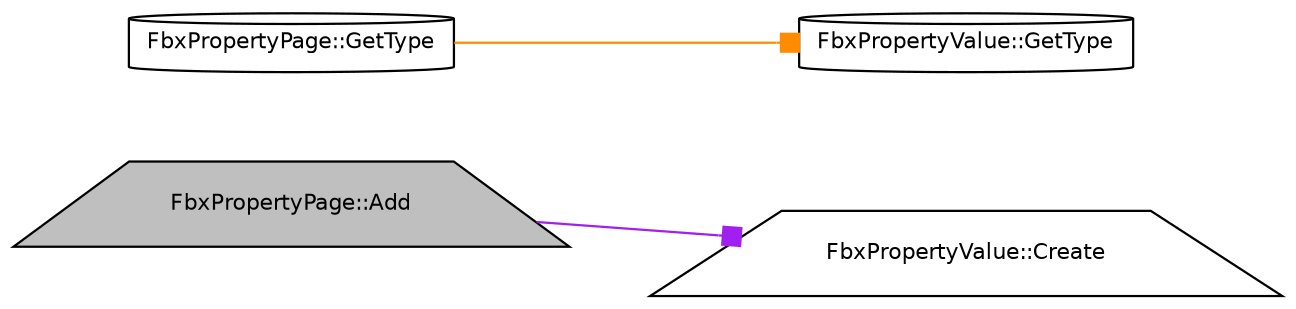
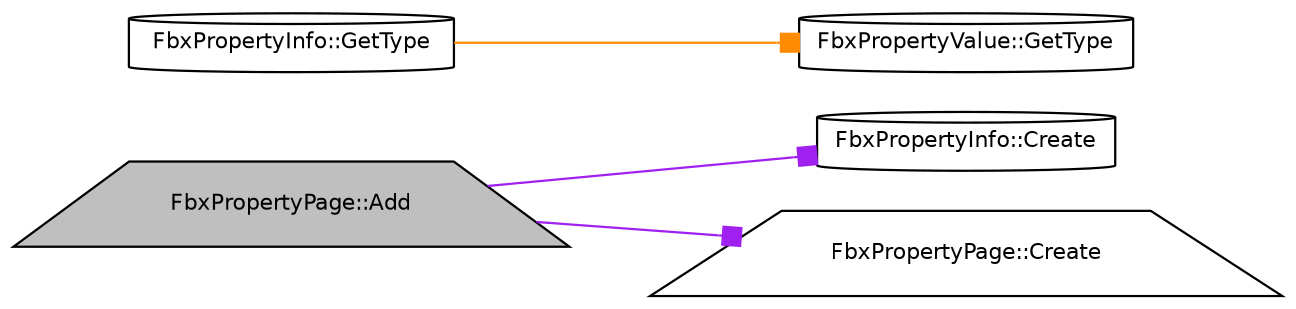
node "FbxPropertyPage::GetType": label "FbxPropertyPage::GetType" -> "FbxPropertyInfo::GetType"
node "FbxPropertyInfo::Create": added
node "FbxPropertyValue::Create": label "FbxPropertyValue::Create" -> "FbxPropertyPage::Create"
